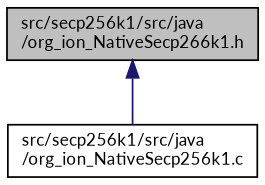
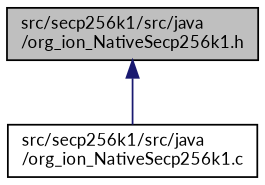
node "src/secp256k1/src/java /org_ion_NativeSecp266k1.h": label "src/secp256k1/src/java /org_ion_NativeSecp266k1.h" -> "src/secp256k1/src/java /org_ion_NativeSecp256k1.h"
